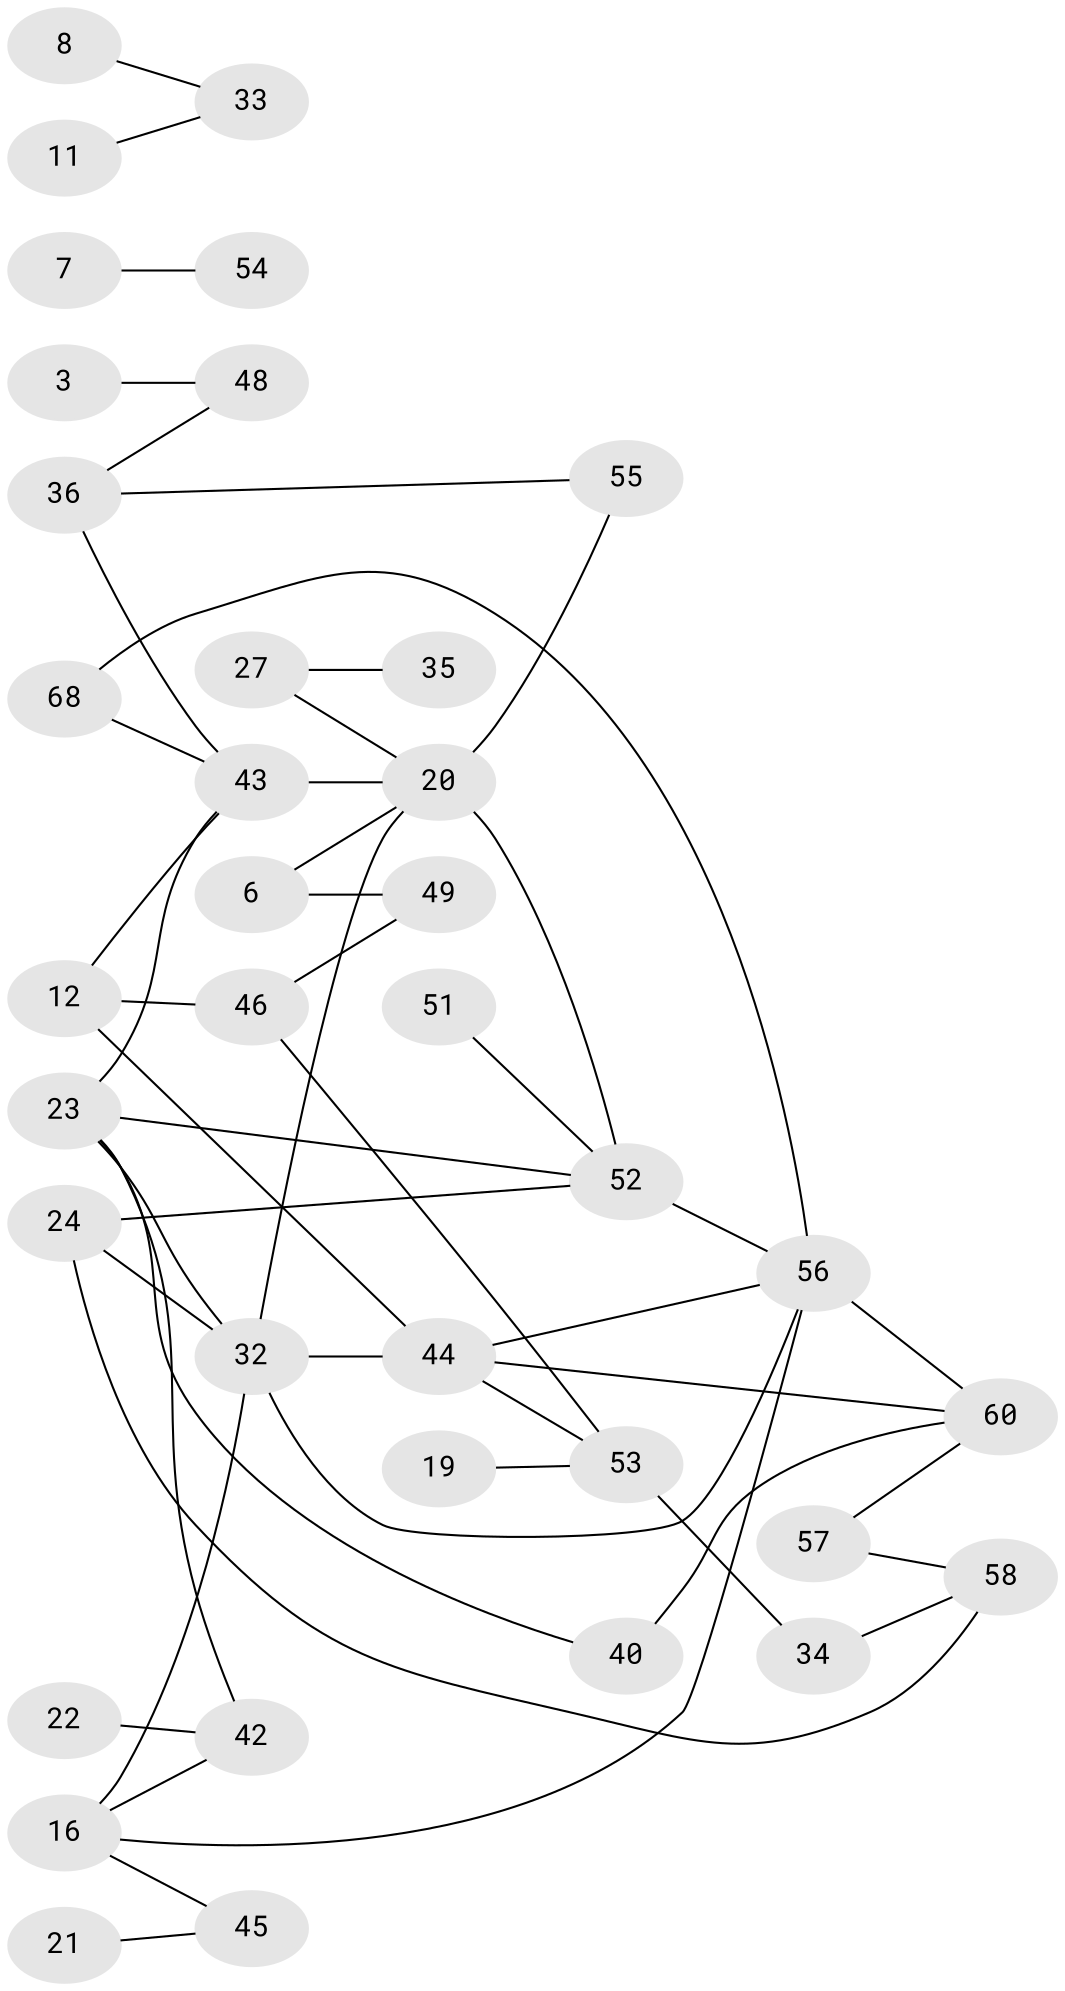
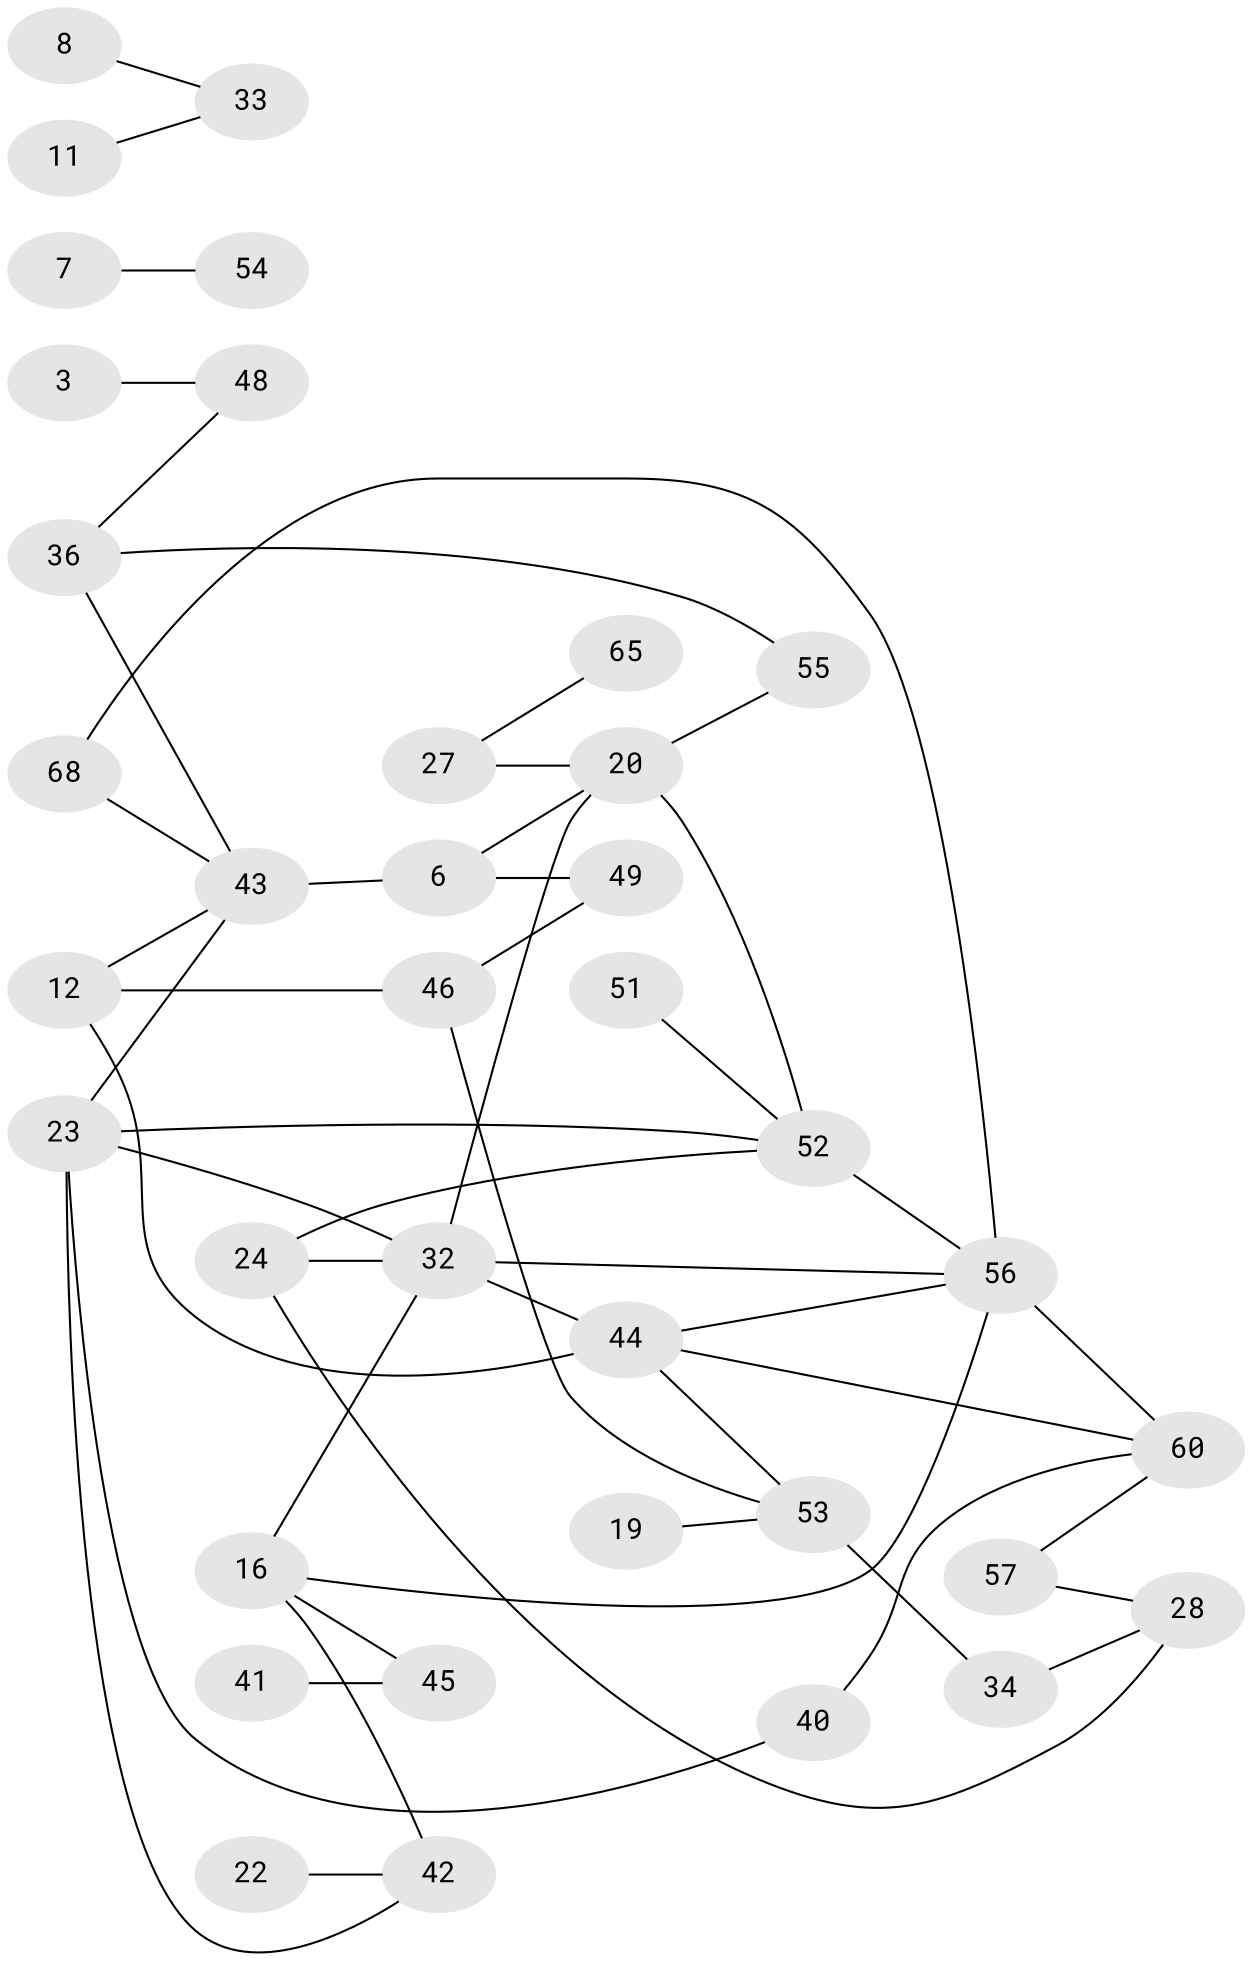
node "35": label "35" -> "65"
edge "43" -- "20": now "43" -- "6"
node "58": label "58" -> "28"
node "21": label "21" -> "41"
